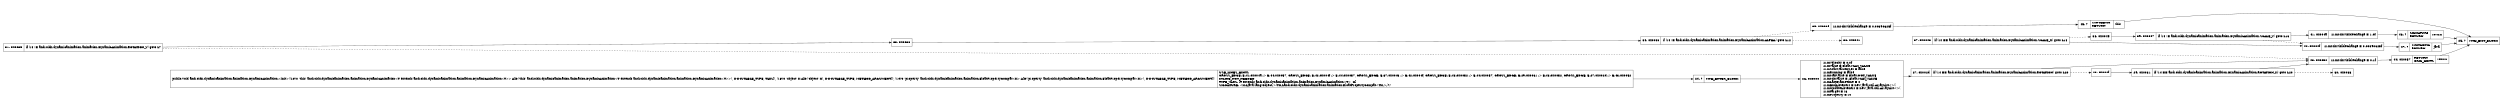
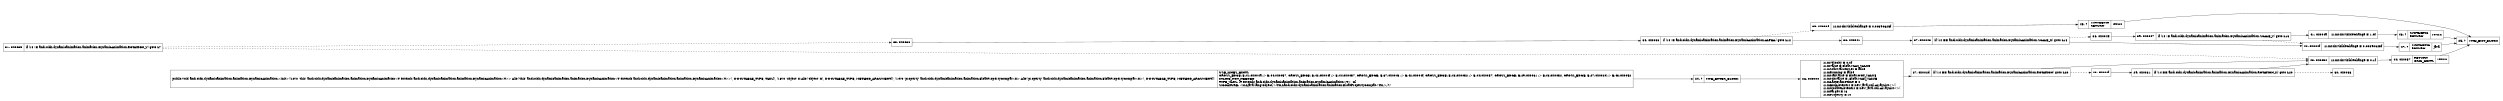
node "45: ?": text "this" -> "return"
node "46: ?": text "SIGNATURE" -> "SYNTHETIC"
edge "34: 0x003c" -> "36: 0x0041": style dashed -> solid
edge "36: 0x0041" -> "37: 0x0043": added
edge "31: 0x0035" -> "33: 0x0038": style solid -> dashed
